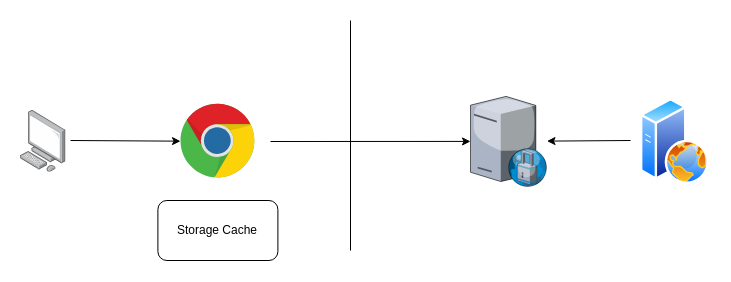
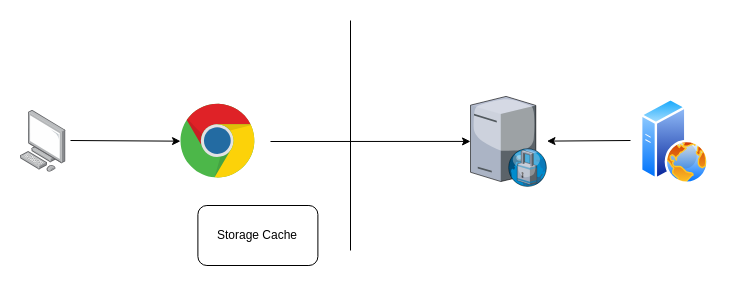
node "Storage Cache": moved (218, 231) -> (258, 236)
